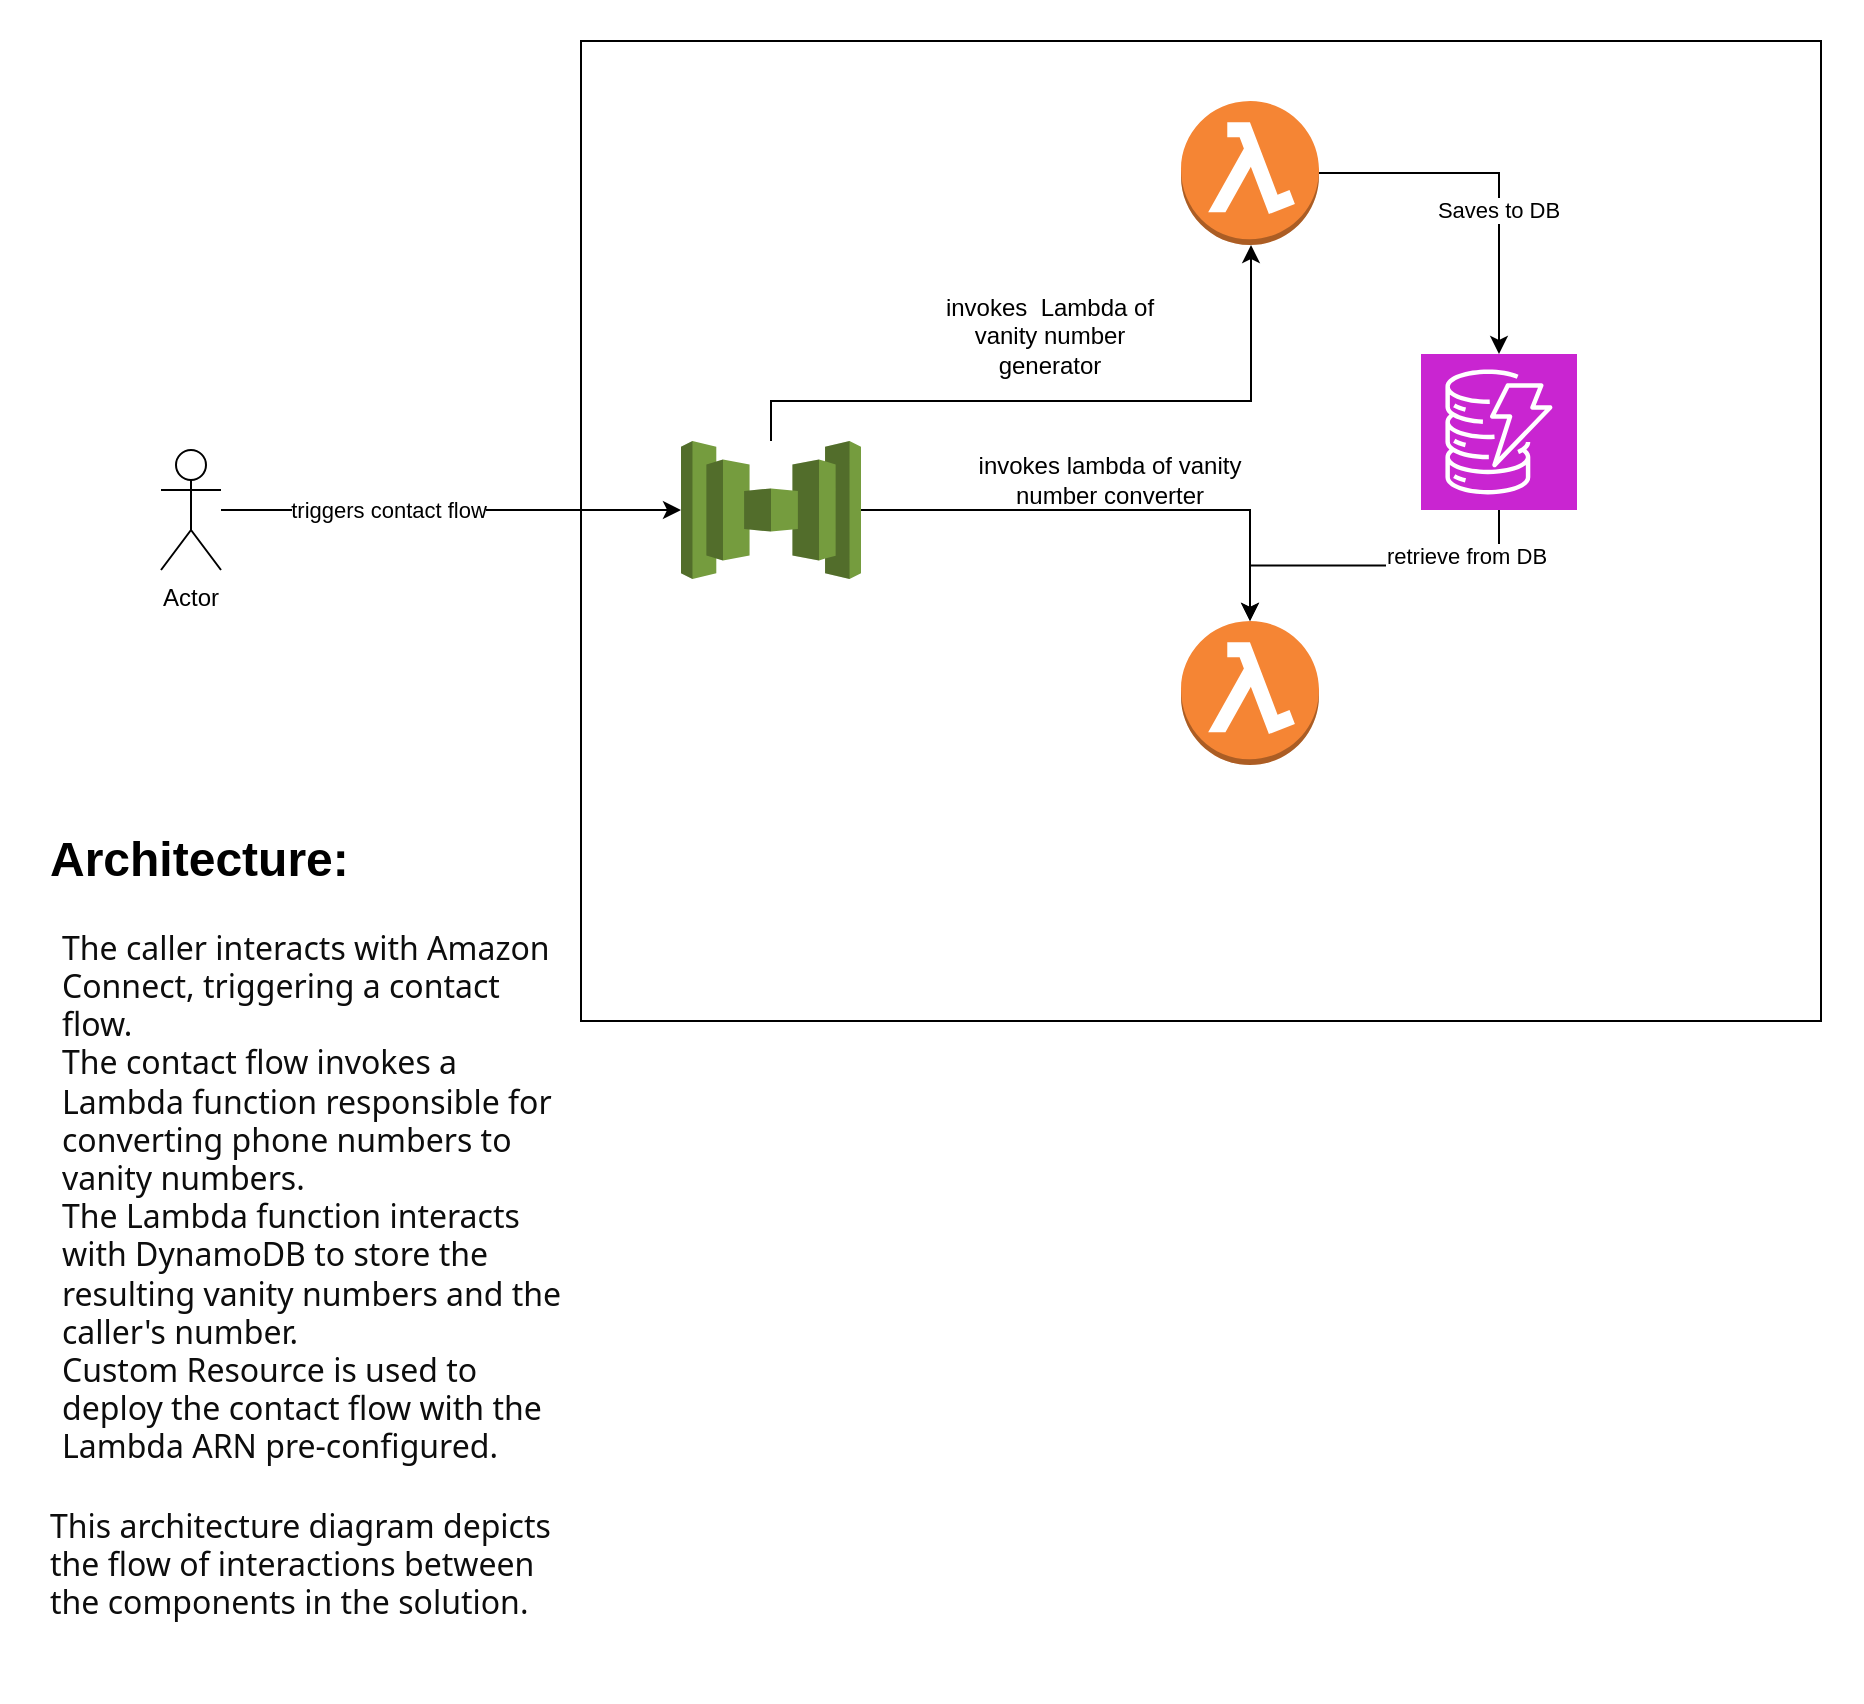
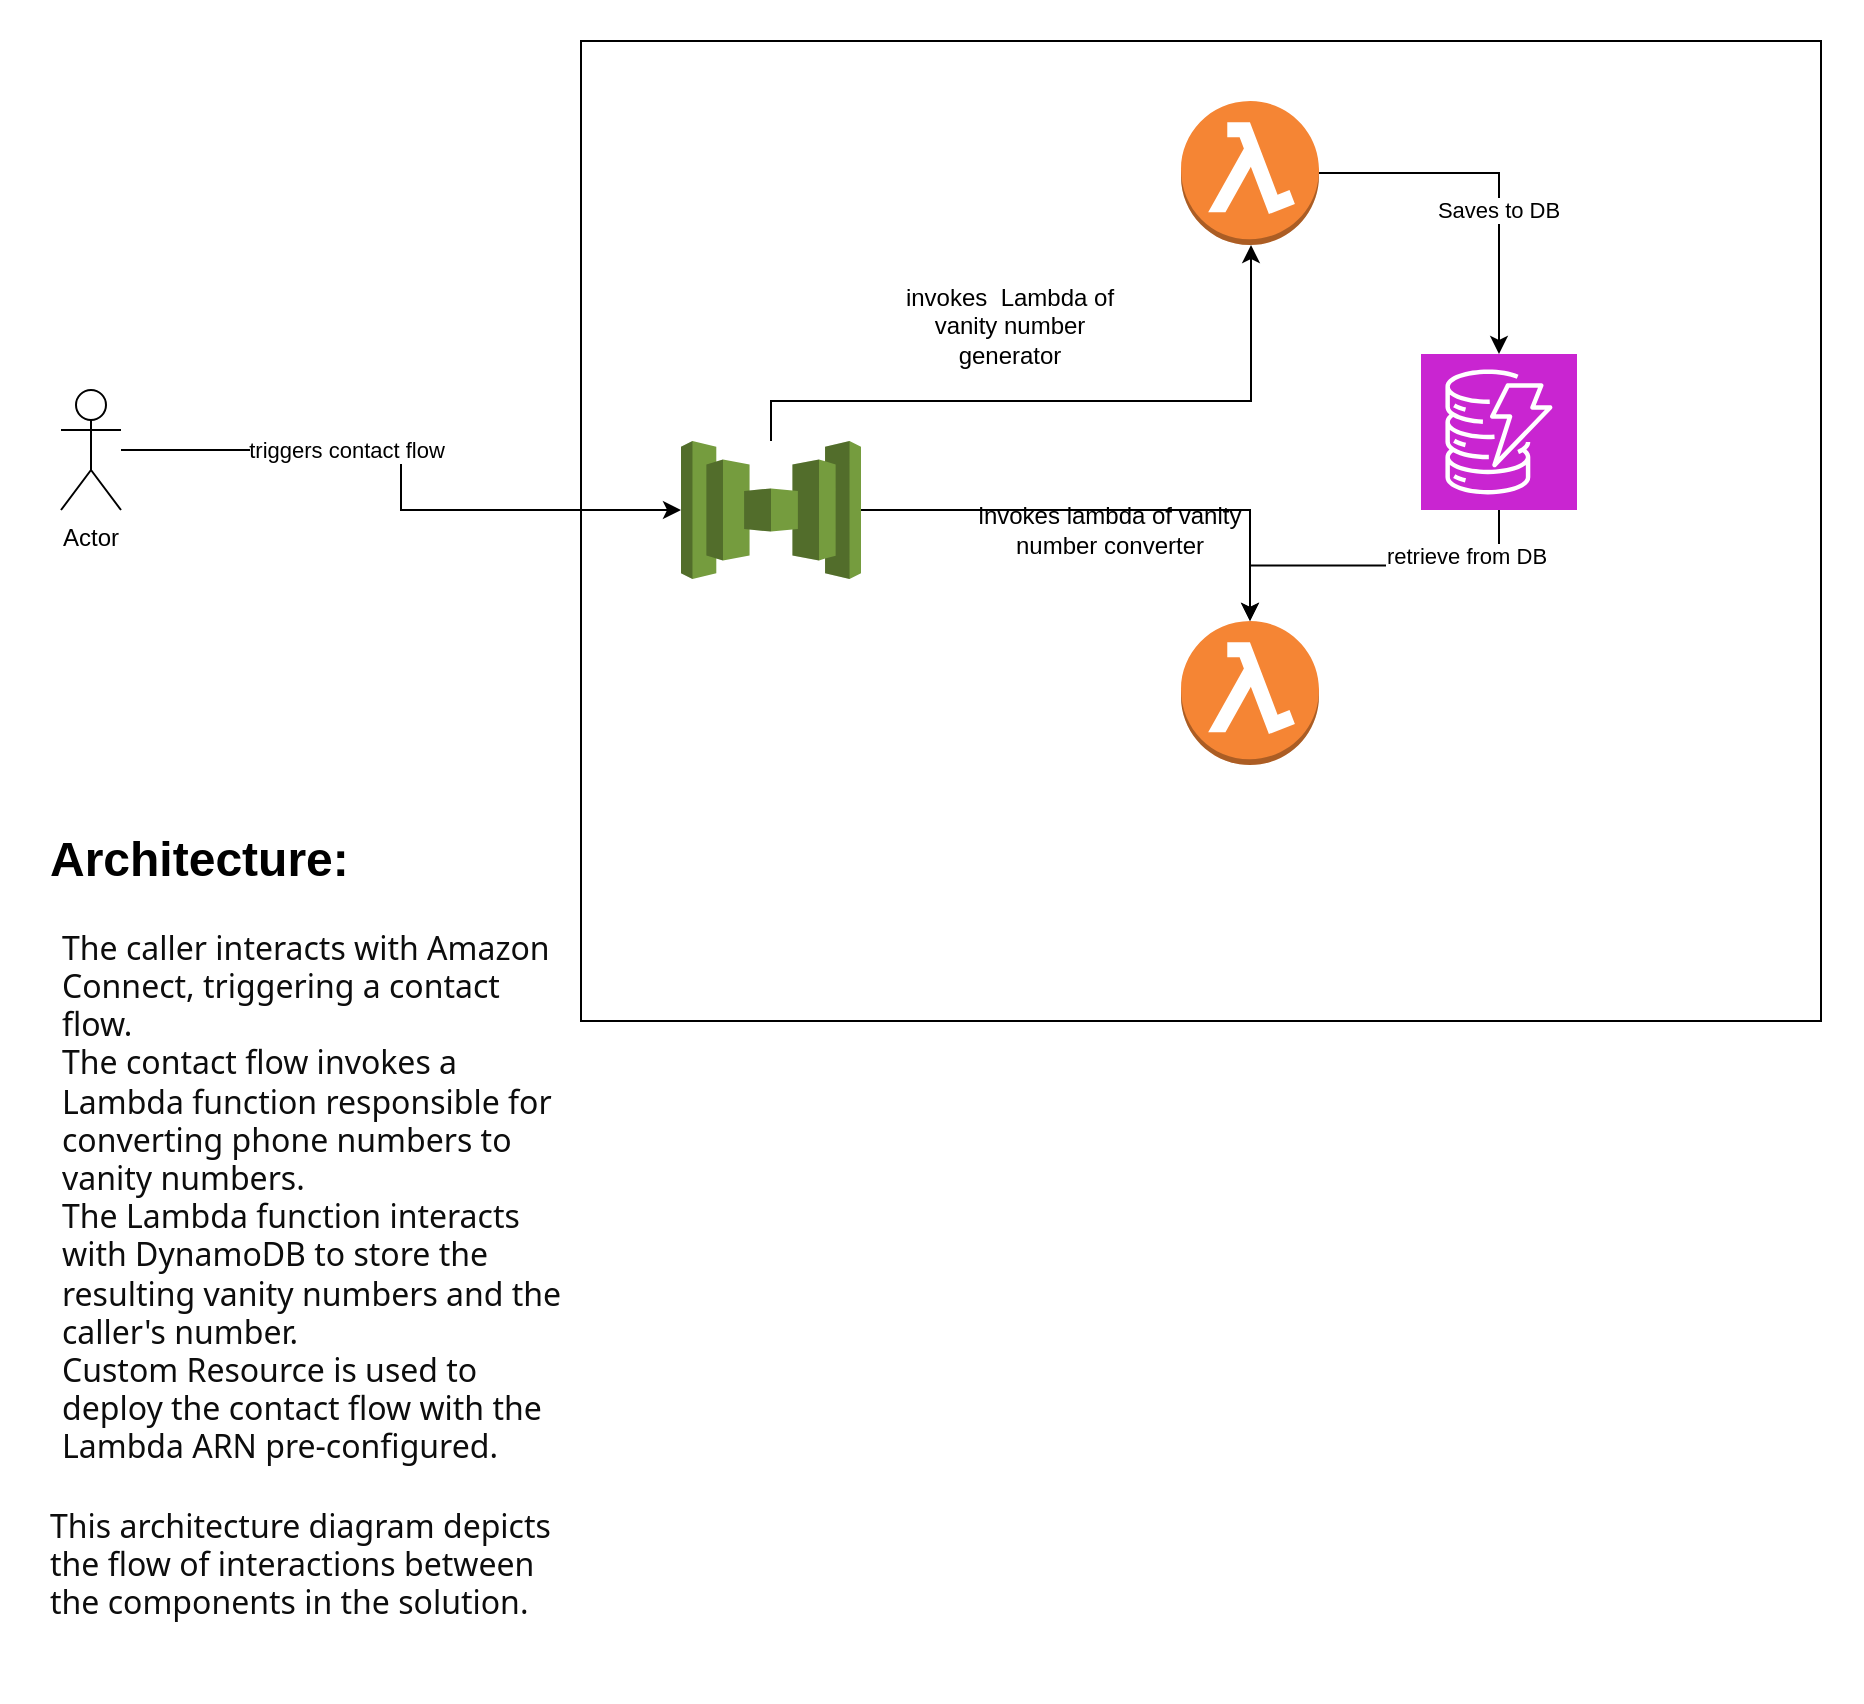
node "invokes Lambda of vanity number generator": moved (1051, 351) -> (1011, 341)
node "invokes lambda of vanity number converter": moved (1111, 480) -> (1111, 530)
node "Actor": moved (191, 510) -> (91, 450)
